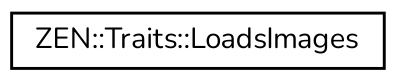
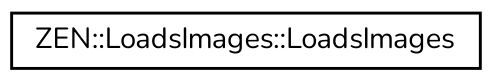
node "ZEN::Traits::LoadsImages": label "ZEN::Traits::LoadsImages" -> "ZEN::LoadsImages::LoadsImages"
